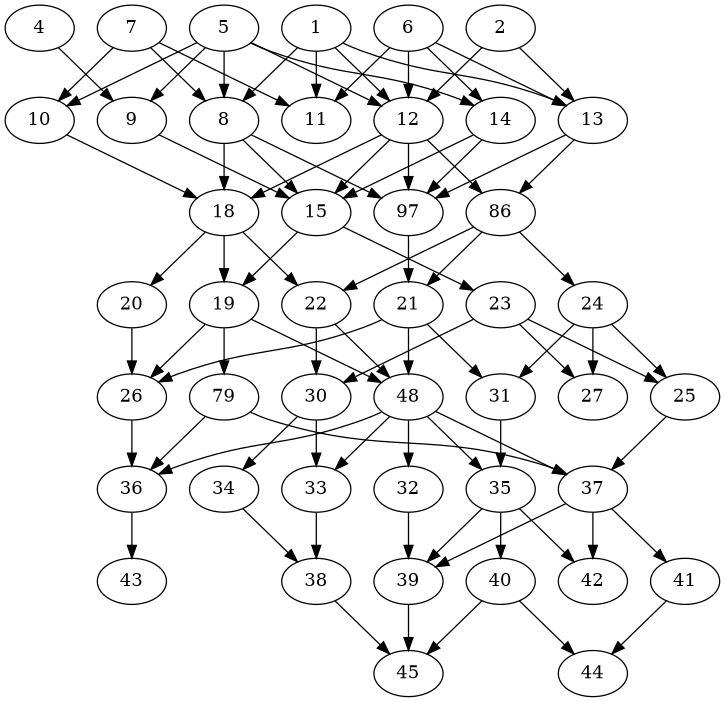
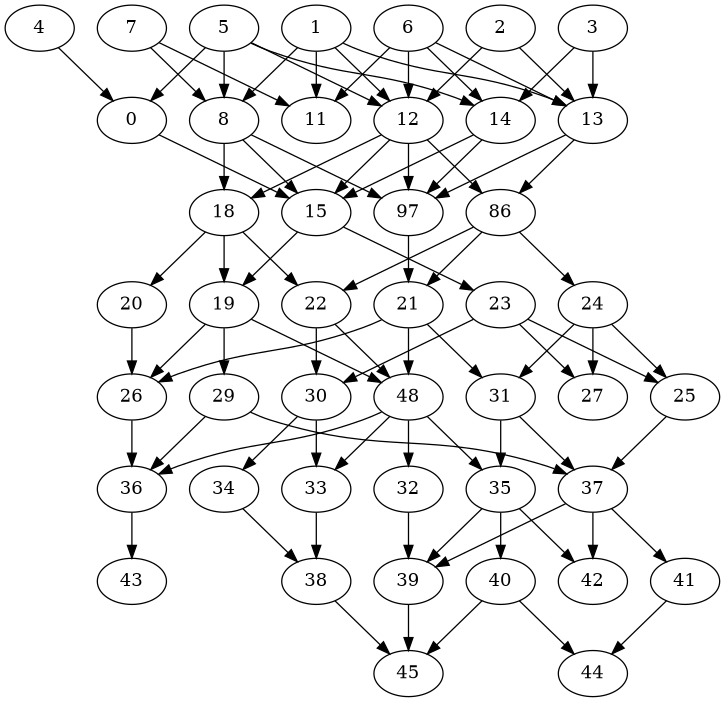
node "3": added
node "10": removed
node "9": label "9" -> "0"
node "79": label "79" -> "29"
edge "48" -> "37": now "31" -> "37"
